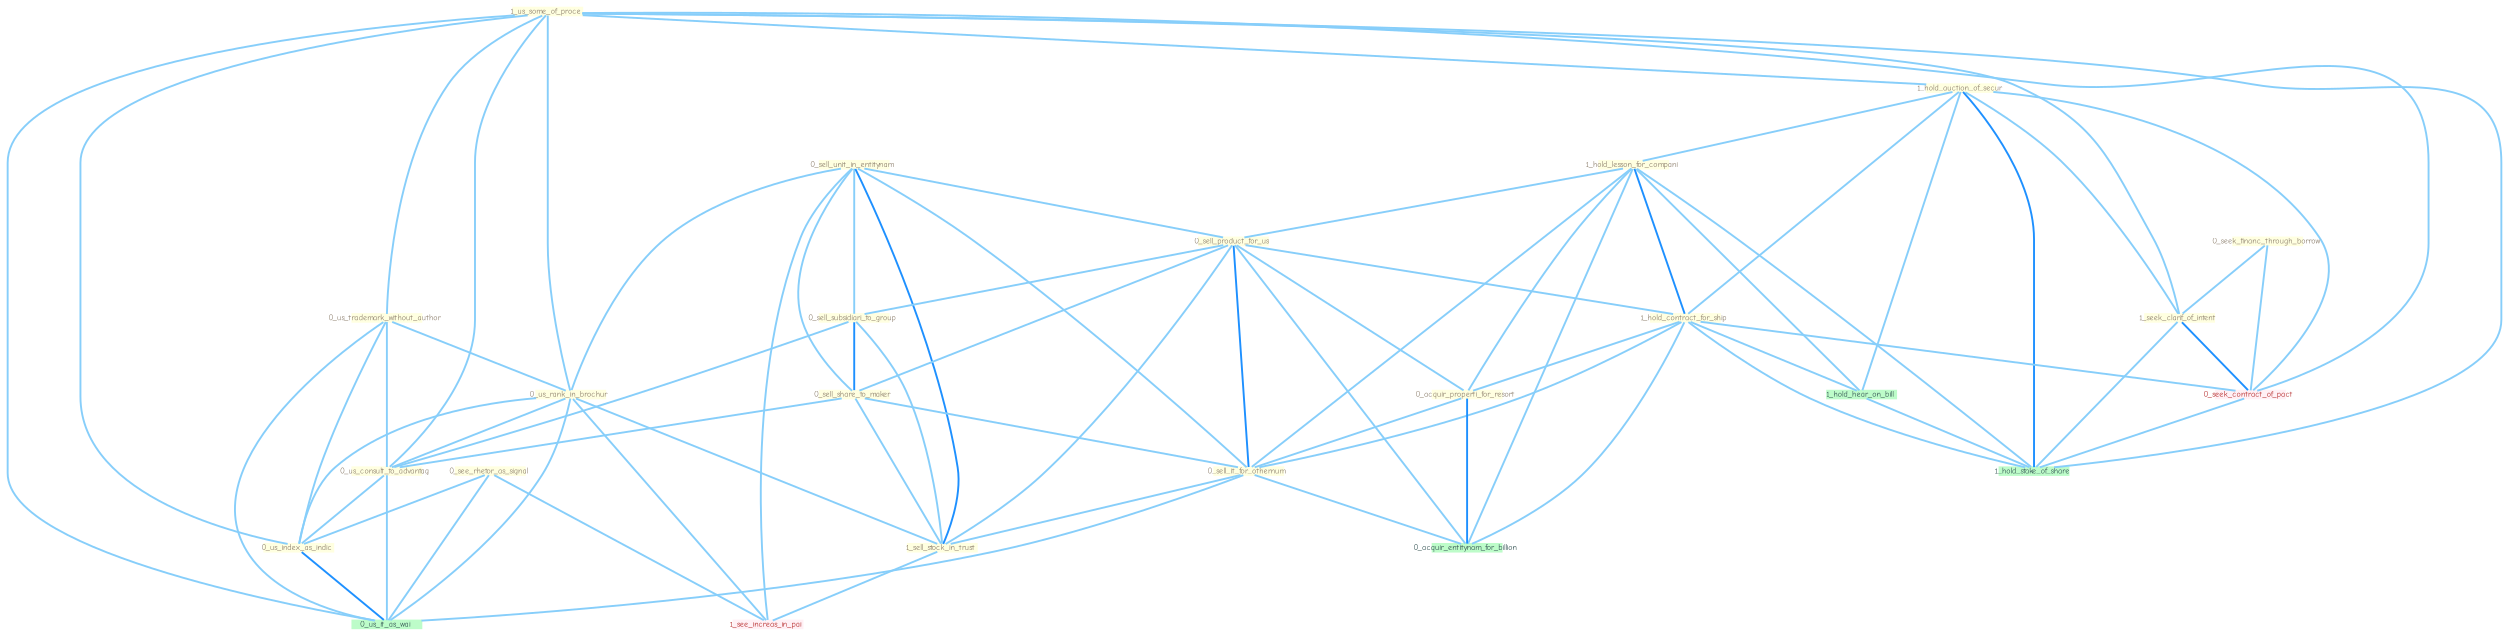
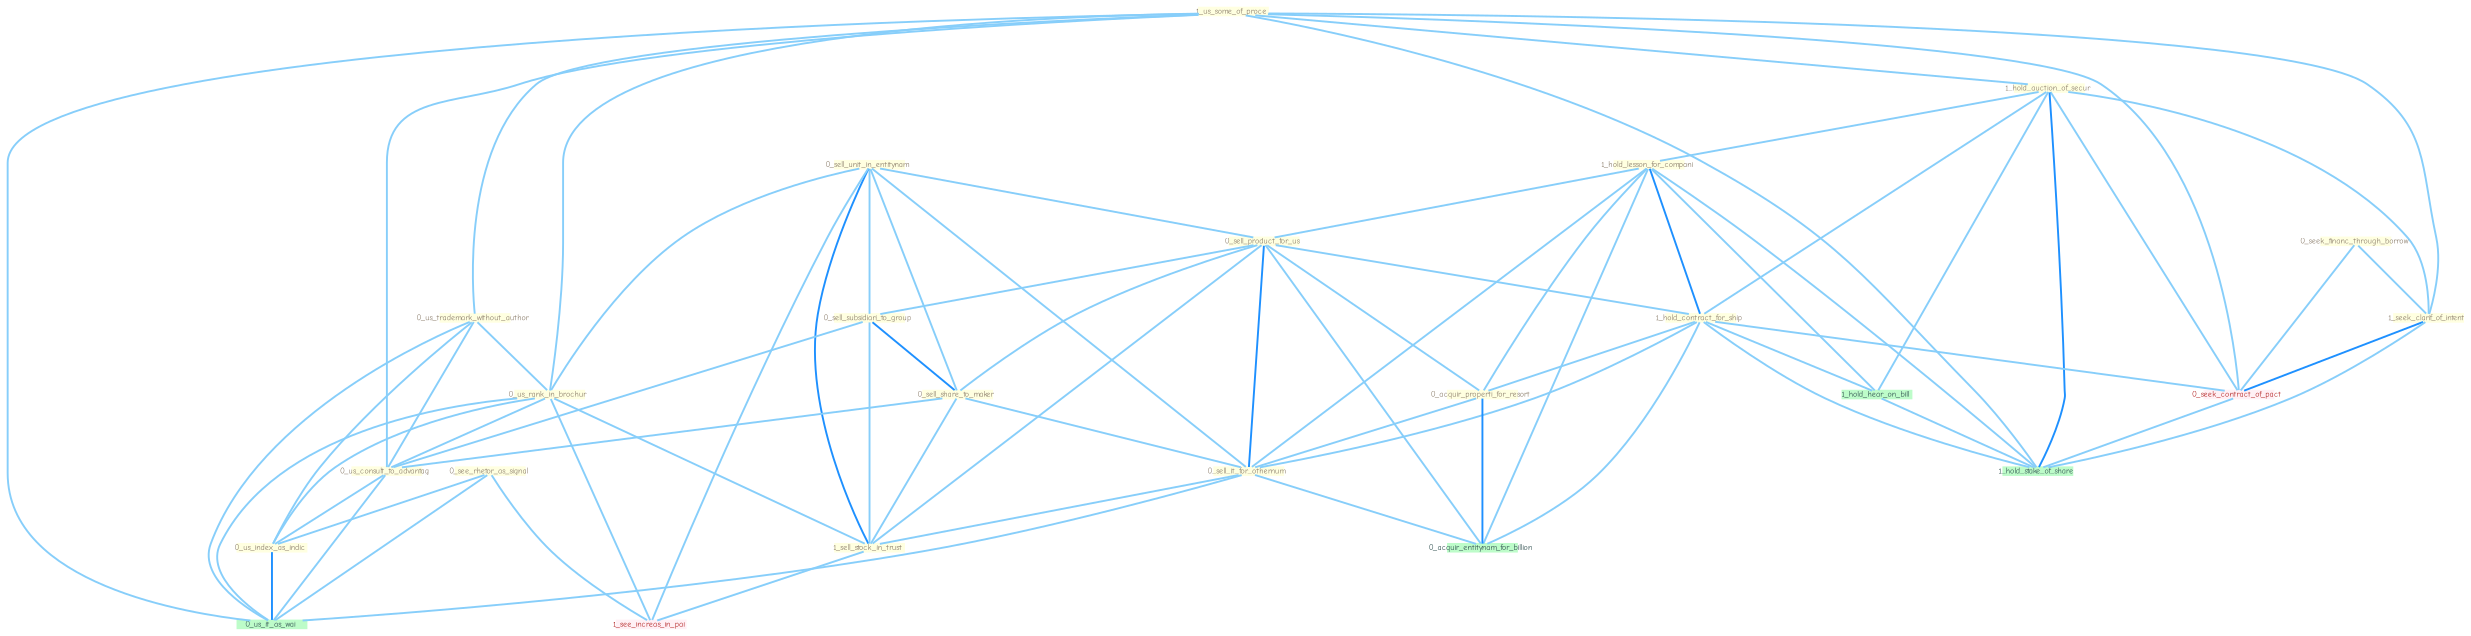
edge "1_us_some_of_proce" -- "0_us_index_as_indic": removed
